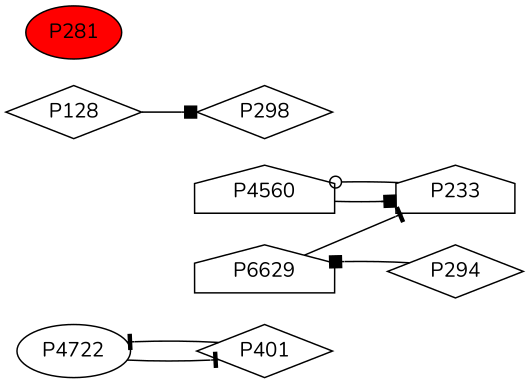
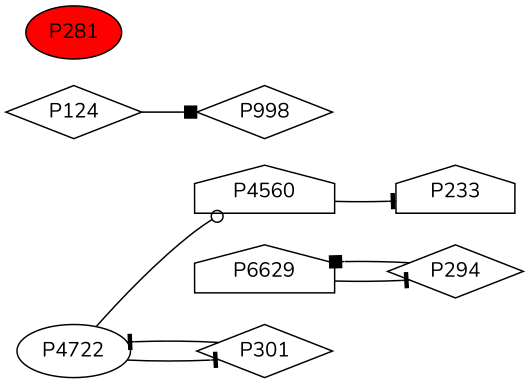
node "P128": label "P128" -> "P124"
node "P298": label "P298" -> "P998"
edge "P233" -> "P4560": now "P4722" -> "P4560"
edge "P4560" -> "P233": arrowhead box -> tee
edge "P6629" -> "P233": now "P6629" -> "P294"
node "P401": label "P401" -> "P301"
